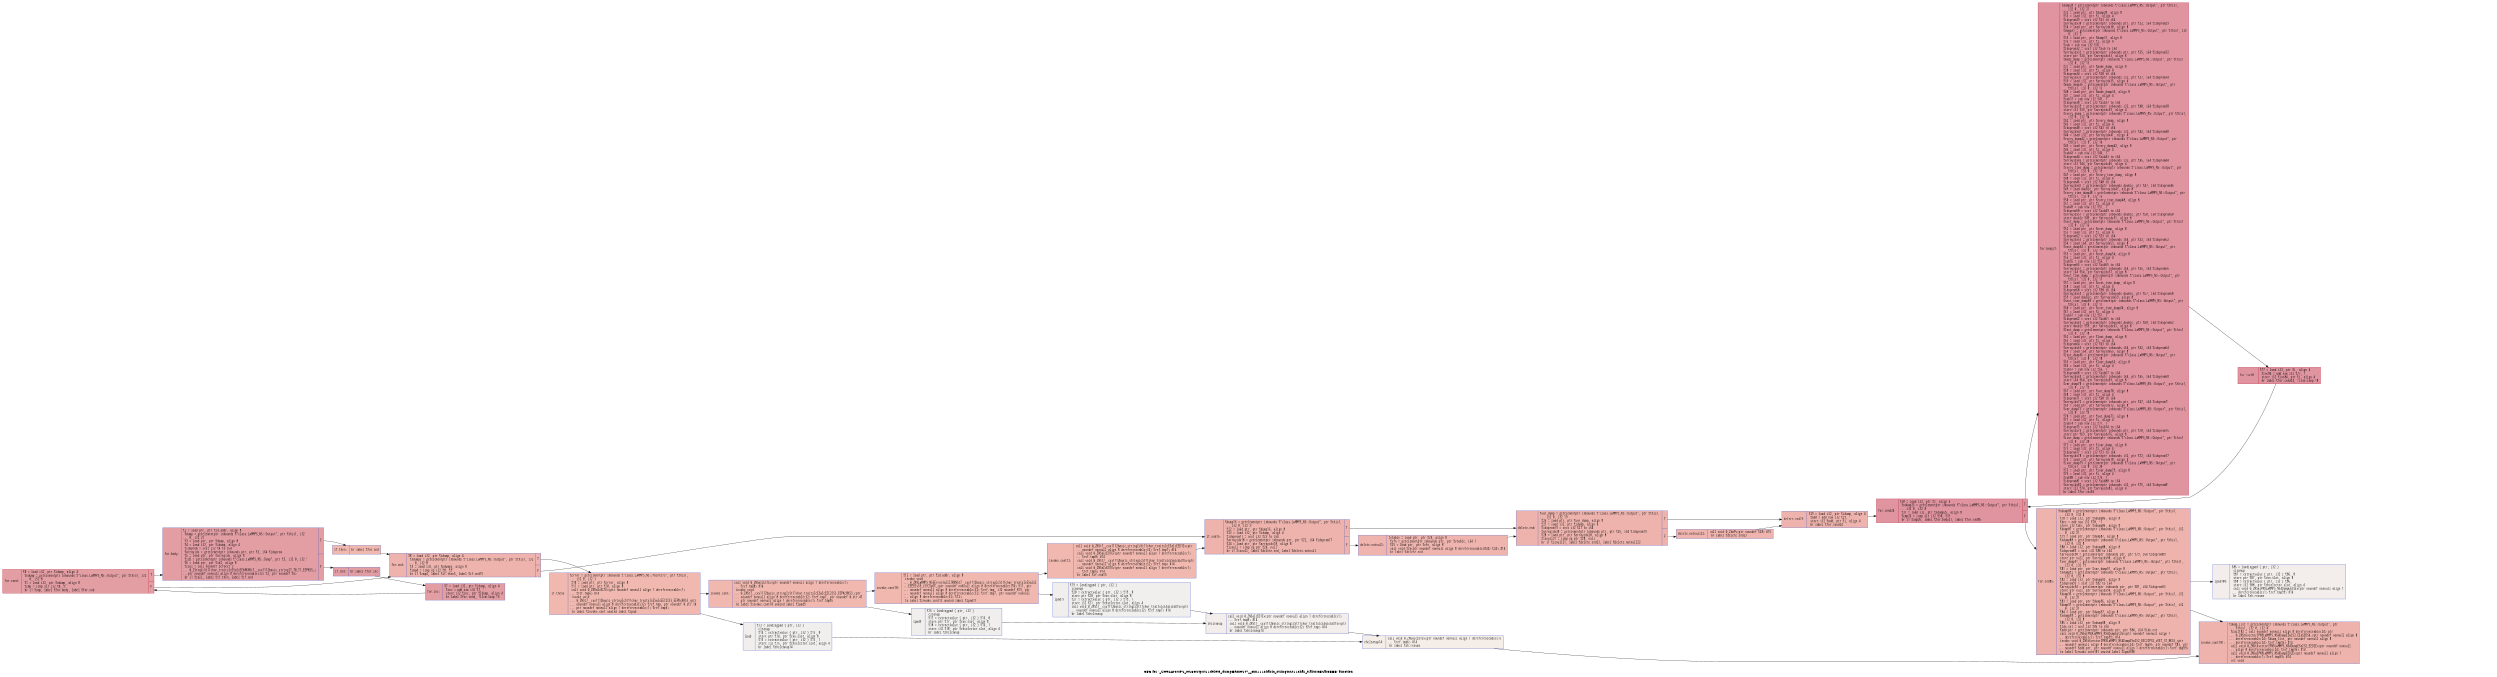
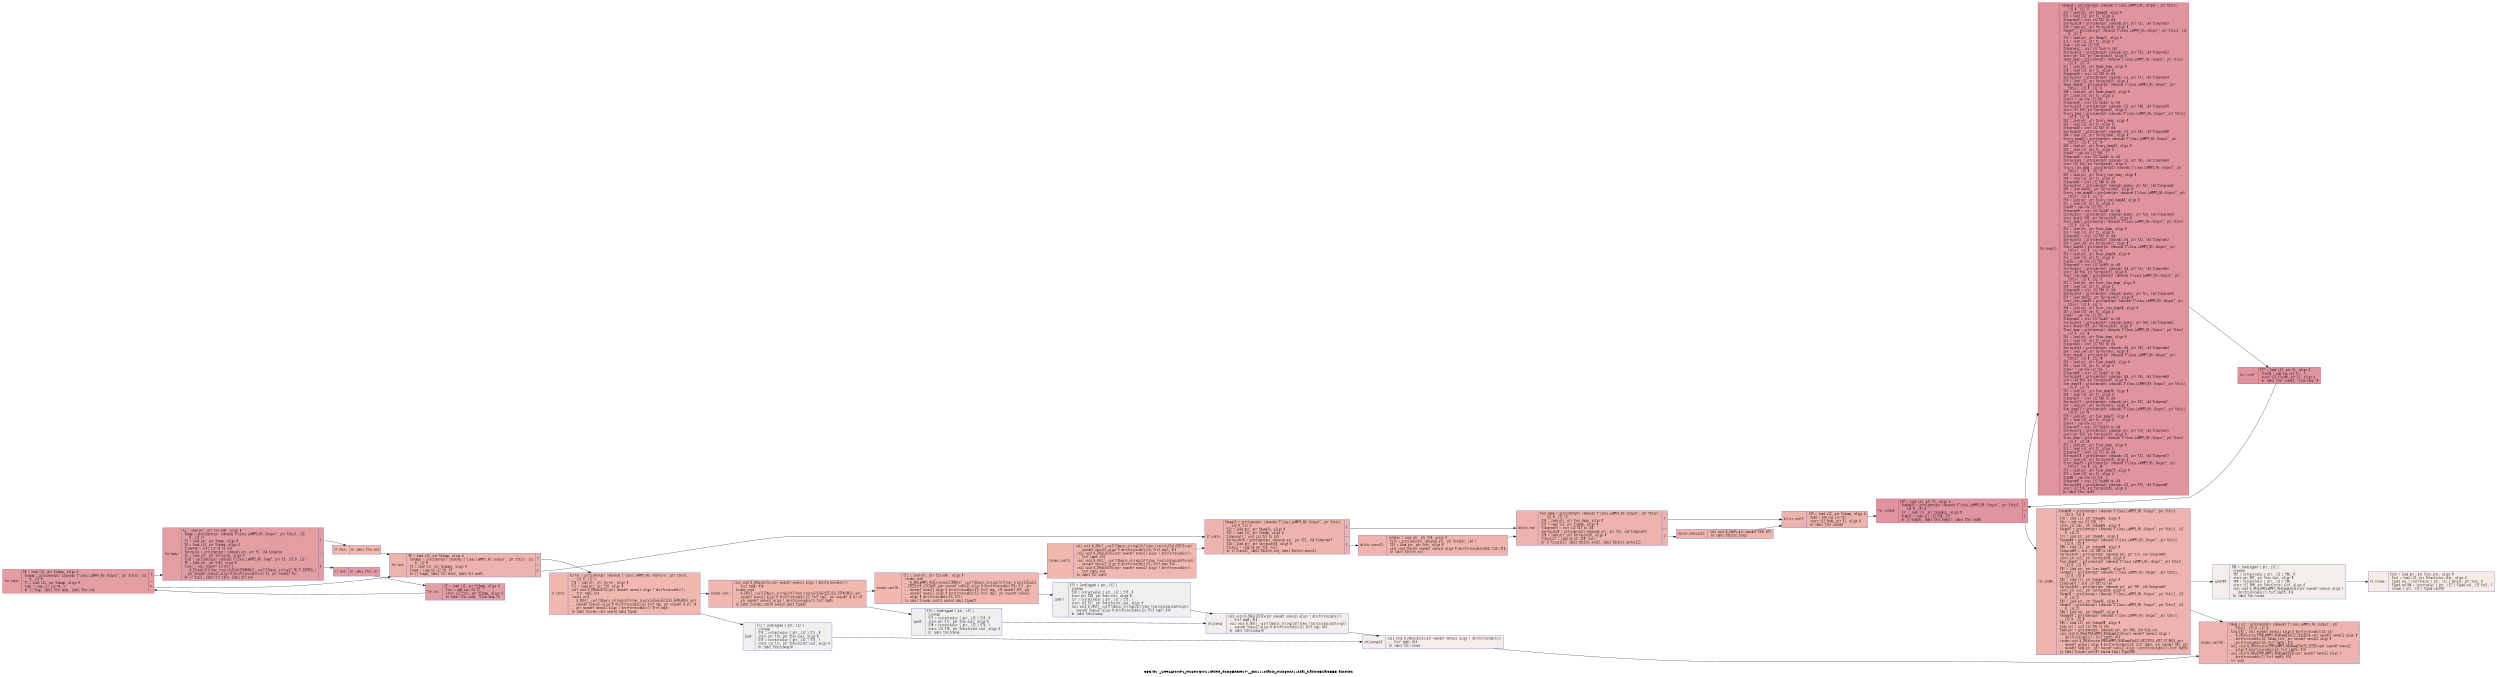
node "eh.resume:": added
